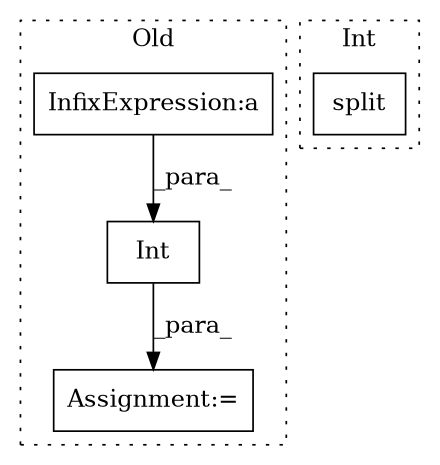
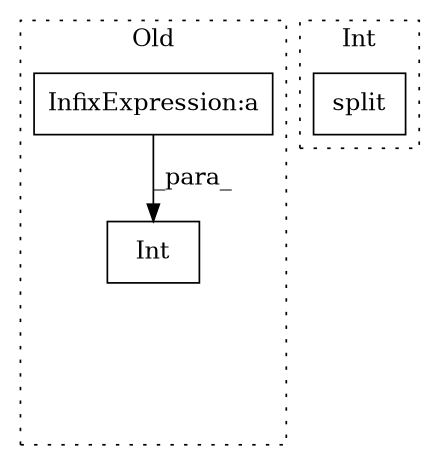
node "Assignment:=": removed
